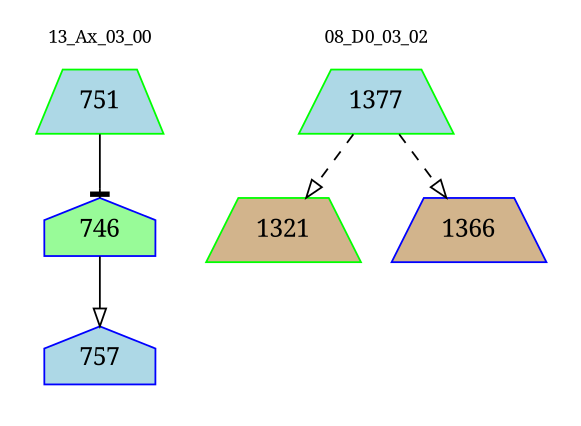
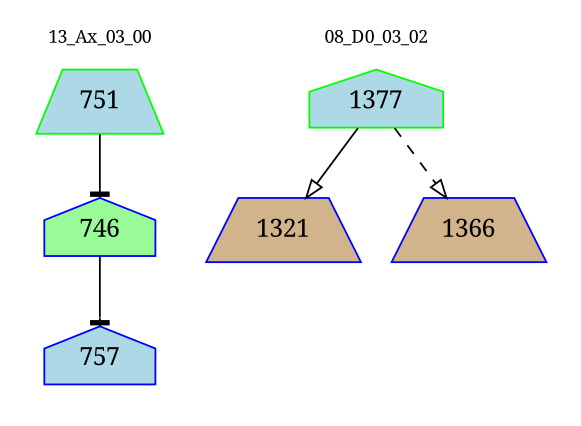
node "1377": shape trapezium -> house
edge "1377" -> "1321": style dashed -> solid
node "1321": color green -> blue
edge "746" -> "757": arrowhead onormal -> tee
